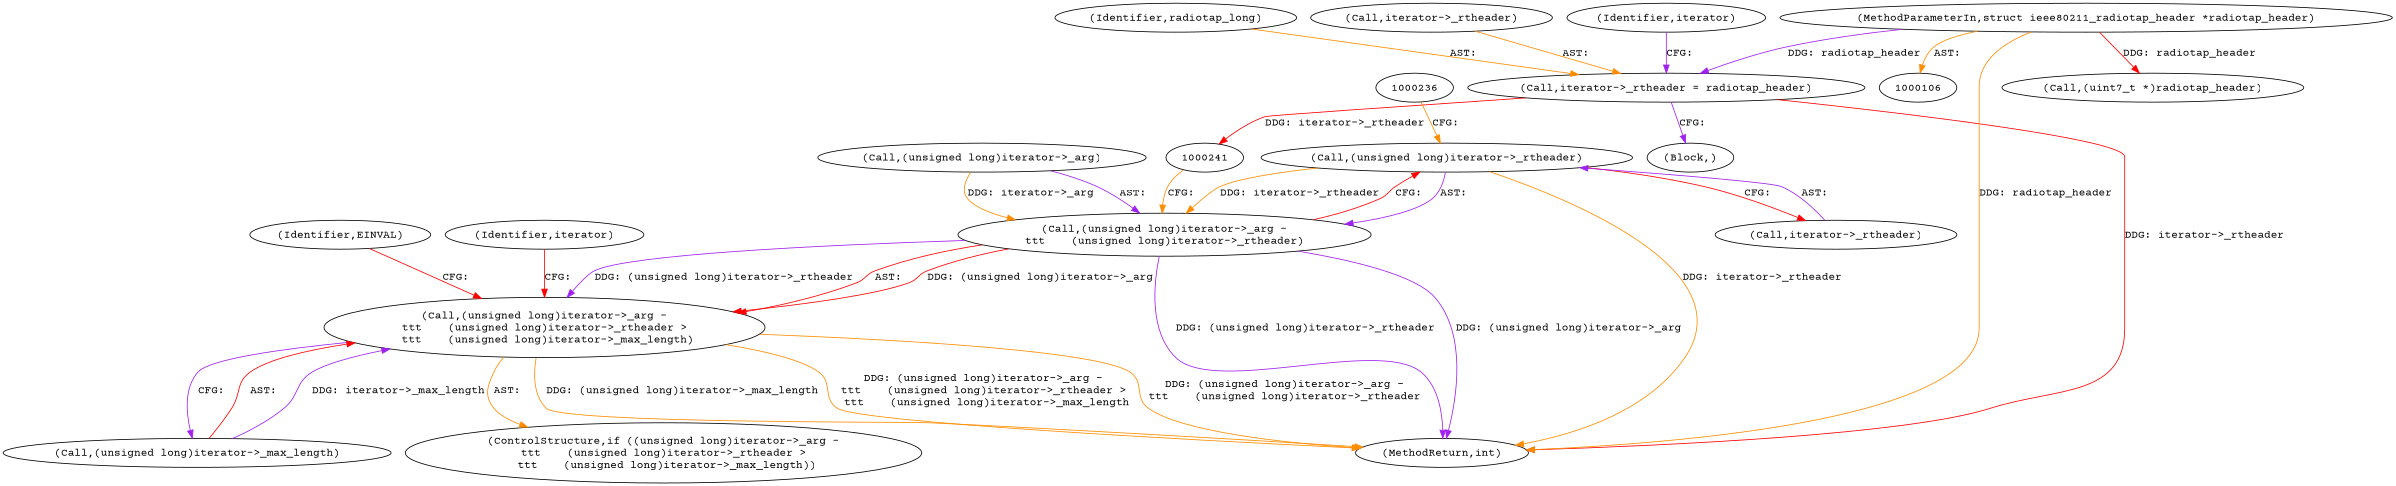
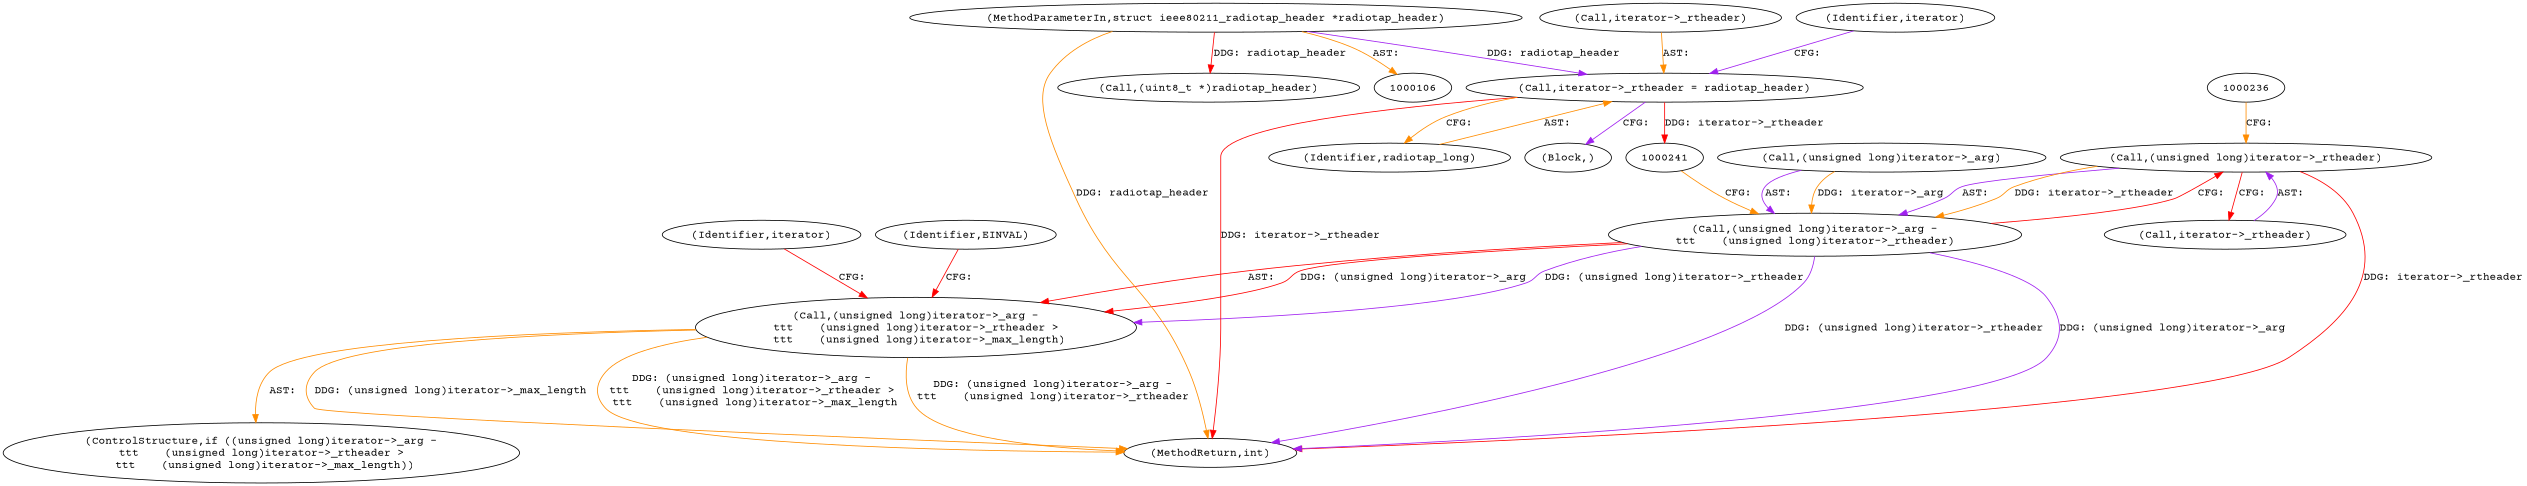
node "(Call,(uint7_t *)radiotap_header)": label "(Call,(uint7_t *)radiotap_header)" -> "(Call,(uint8_t *)radiotap_header)"
edge "(Call,iterator->_rtheader = radiotap_header)" -> "(Identifier,radiotap_long)": added, label "CFG:"
edge "(Call,(unsigned long)iterator->_rtheader)" -> "(MethodReturn,int)": color darkorange -> red
node "(Call,(unsigned long)iterator->_max_length)": removed
